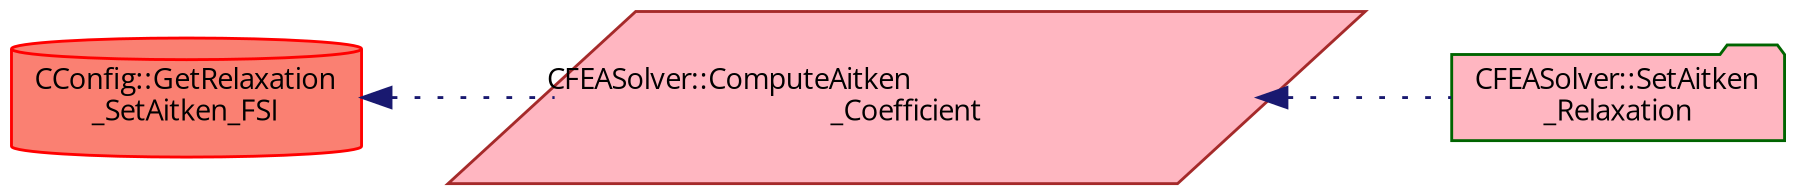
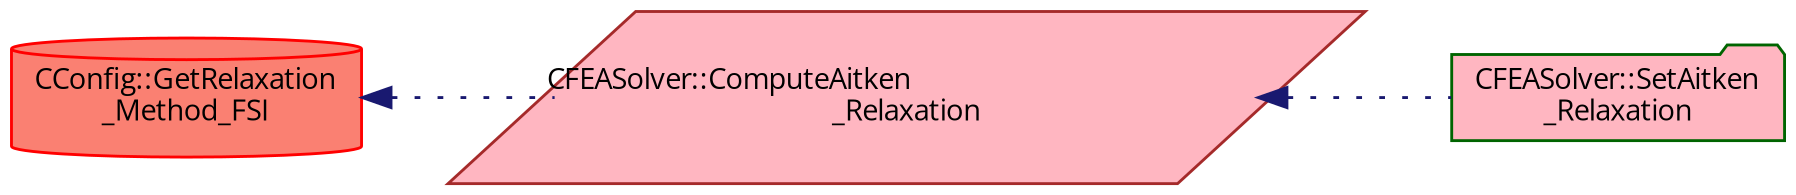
node "CConfig::GetRelaxation _SetAitken_FSI": label "CConfig::GetRelaxation _SetAitken_FSI" -> "CConfig::GetRelaxation _Method_FSI"
node "CFEASolver::ComputeAitken _Coefficient": label "CFEASolver::ComputeAitken _Coefficient" -> "CFEASolver::ComputeAitken _Relaxation"
